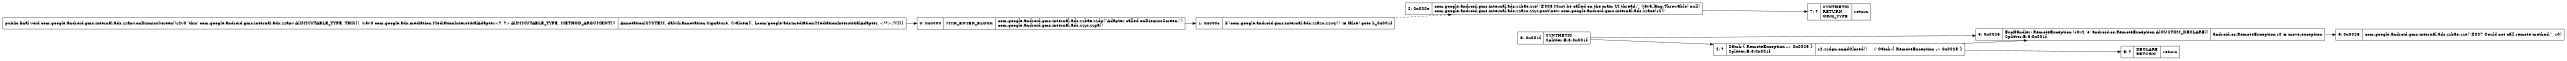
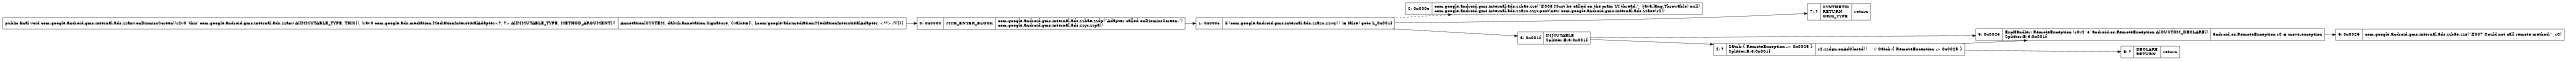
edge "2: 0x000e" -> "7: ?": now "1: 0x000c" -> "7: ?"
edge "1: 0x000c" -> "3: 0x001f": added
node "3: 0x001f": text "SYNTHETIC" -> "IMMUTABLE"
